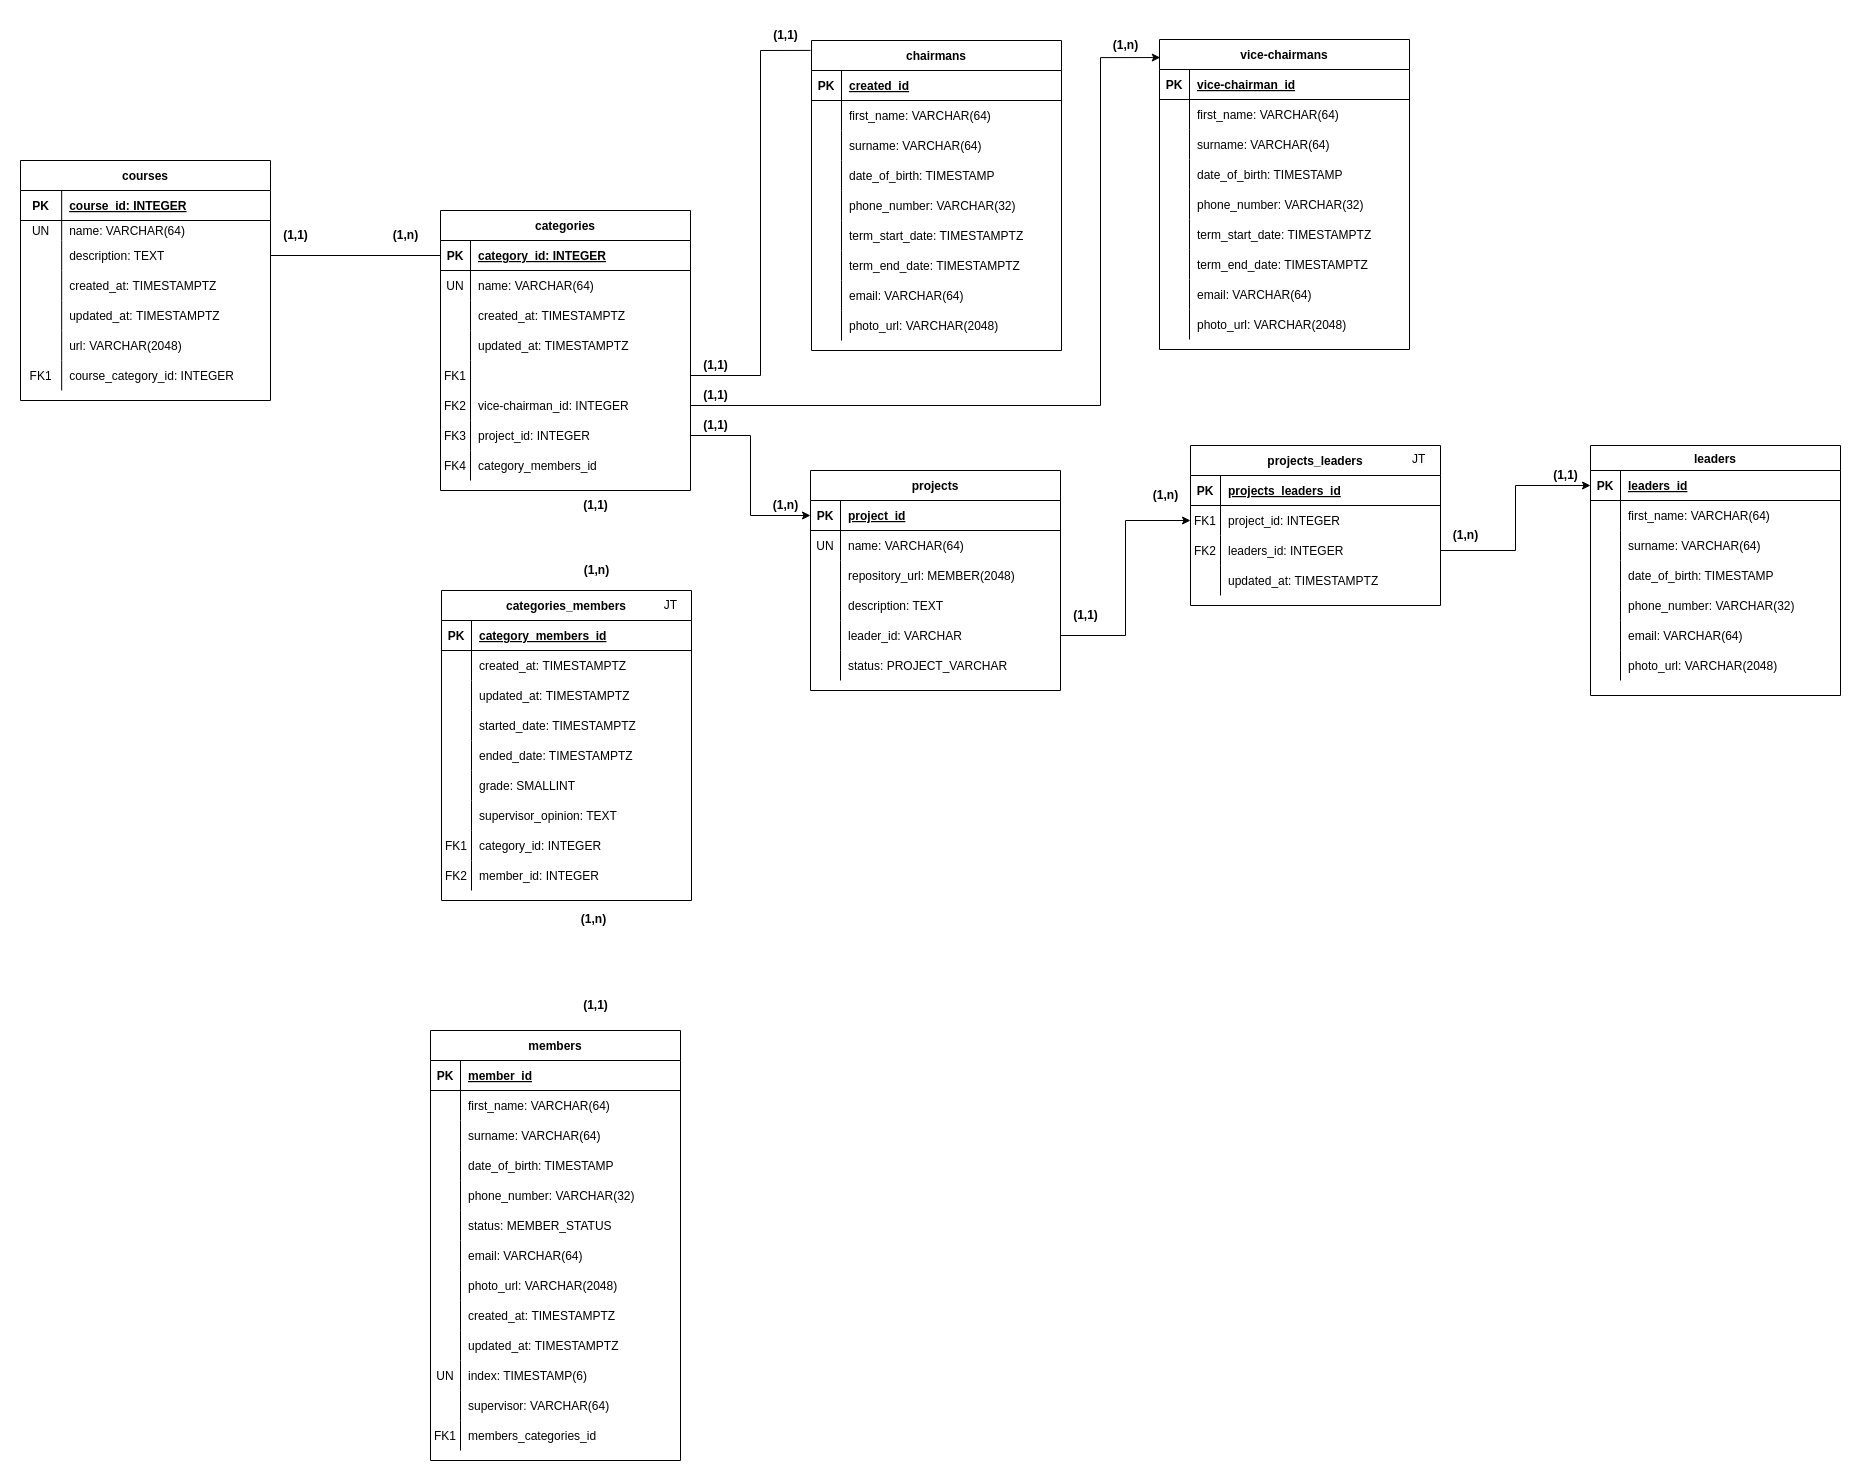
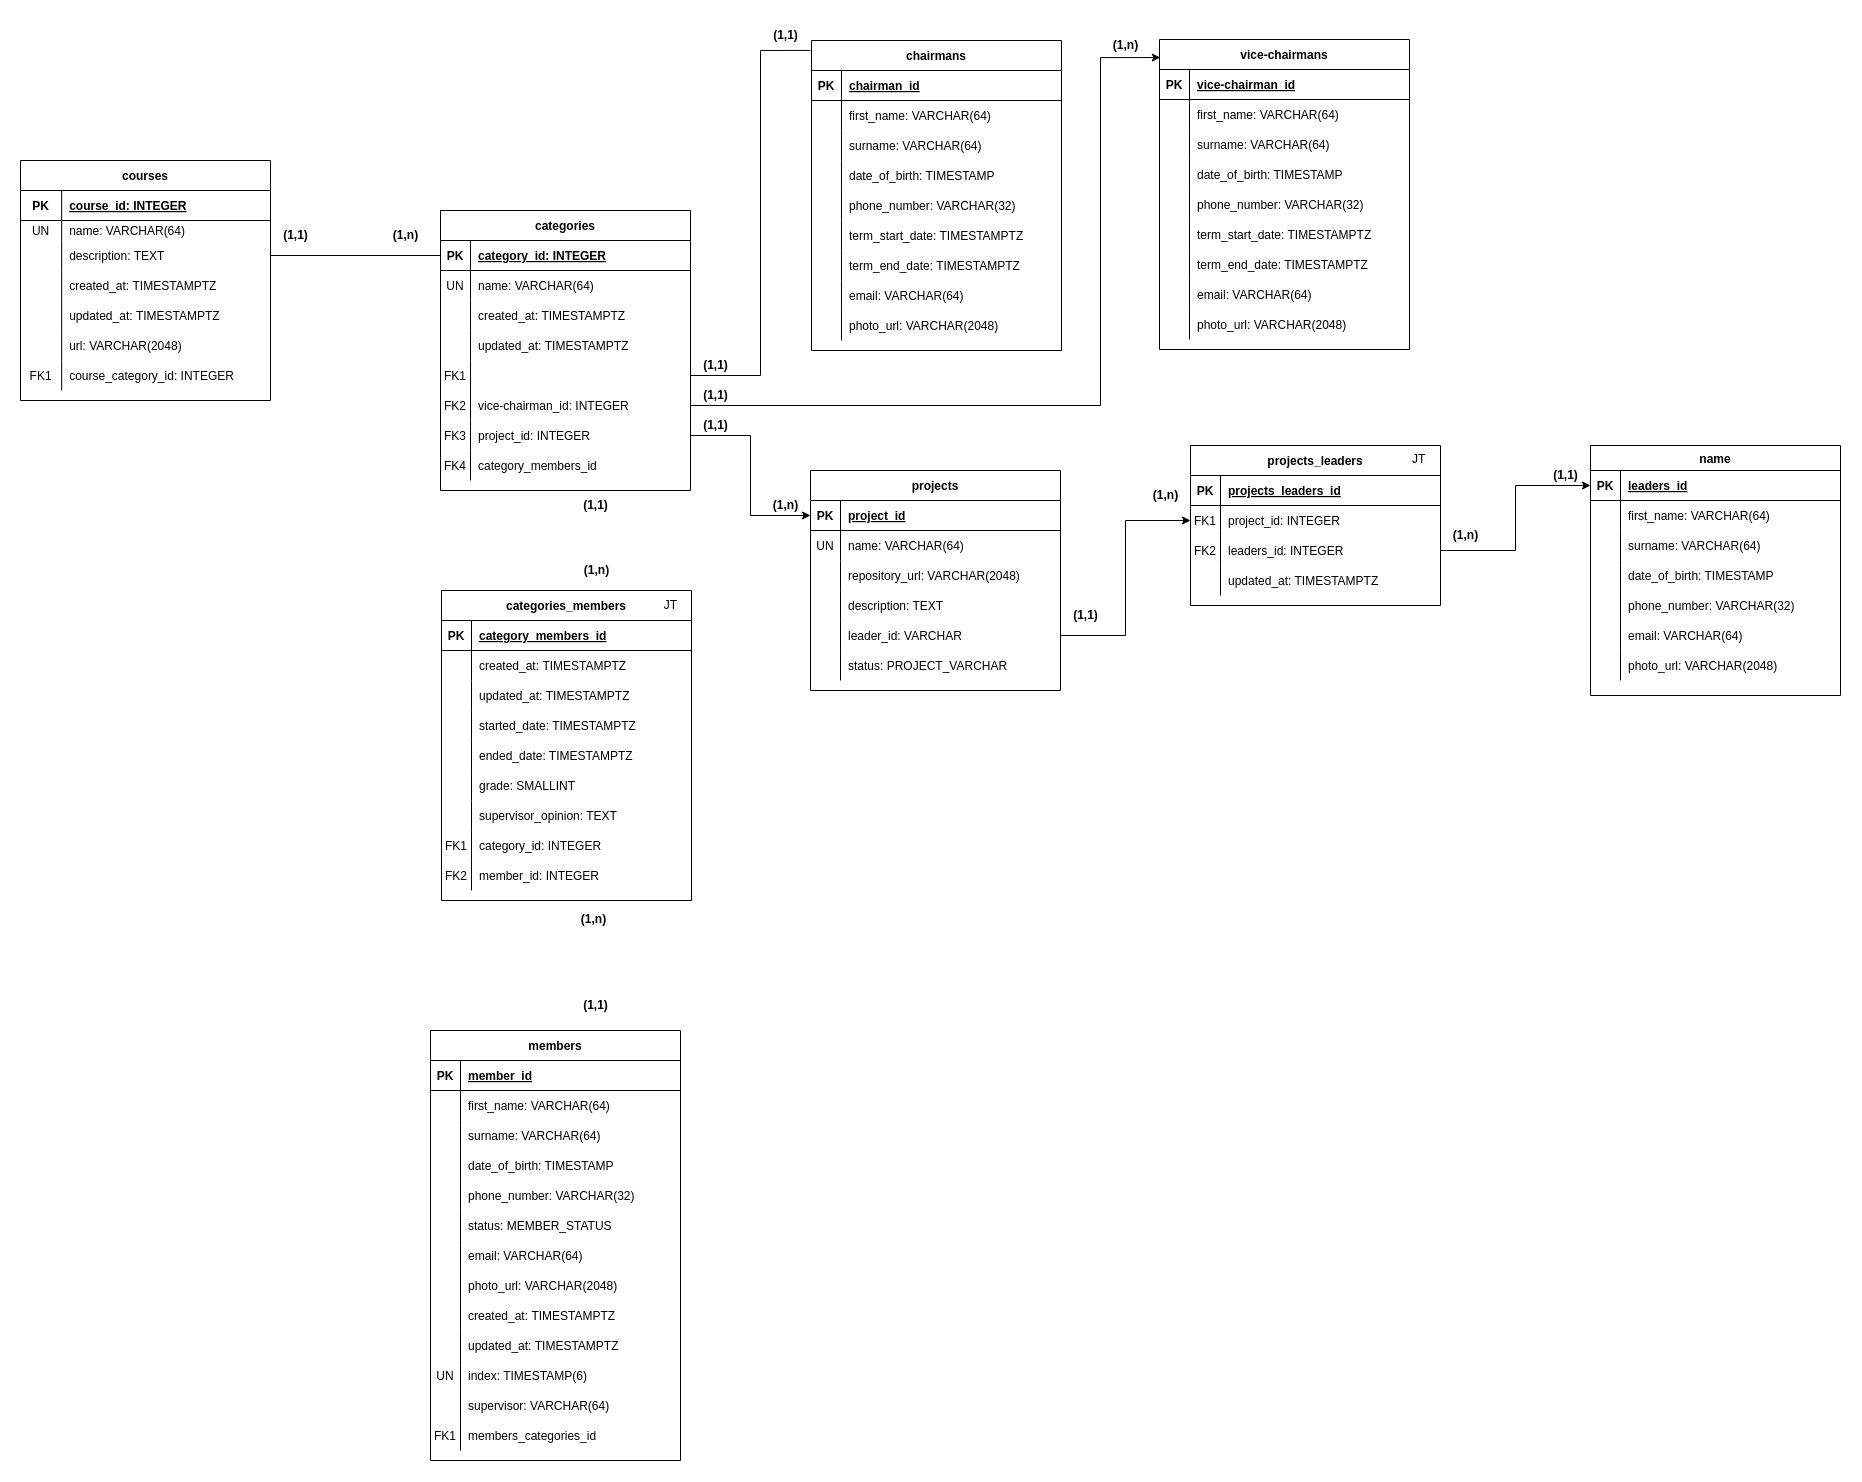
node "created_id": label "created_id" -> "chairman_id"
node "leaders": label "leaders" -> "name"
node "repository_url: MEMBER(2048)": label "repository_url: MEMBER(2048)" -> "repository_url: VARCHAR(2048)"
